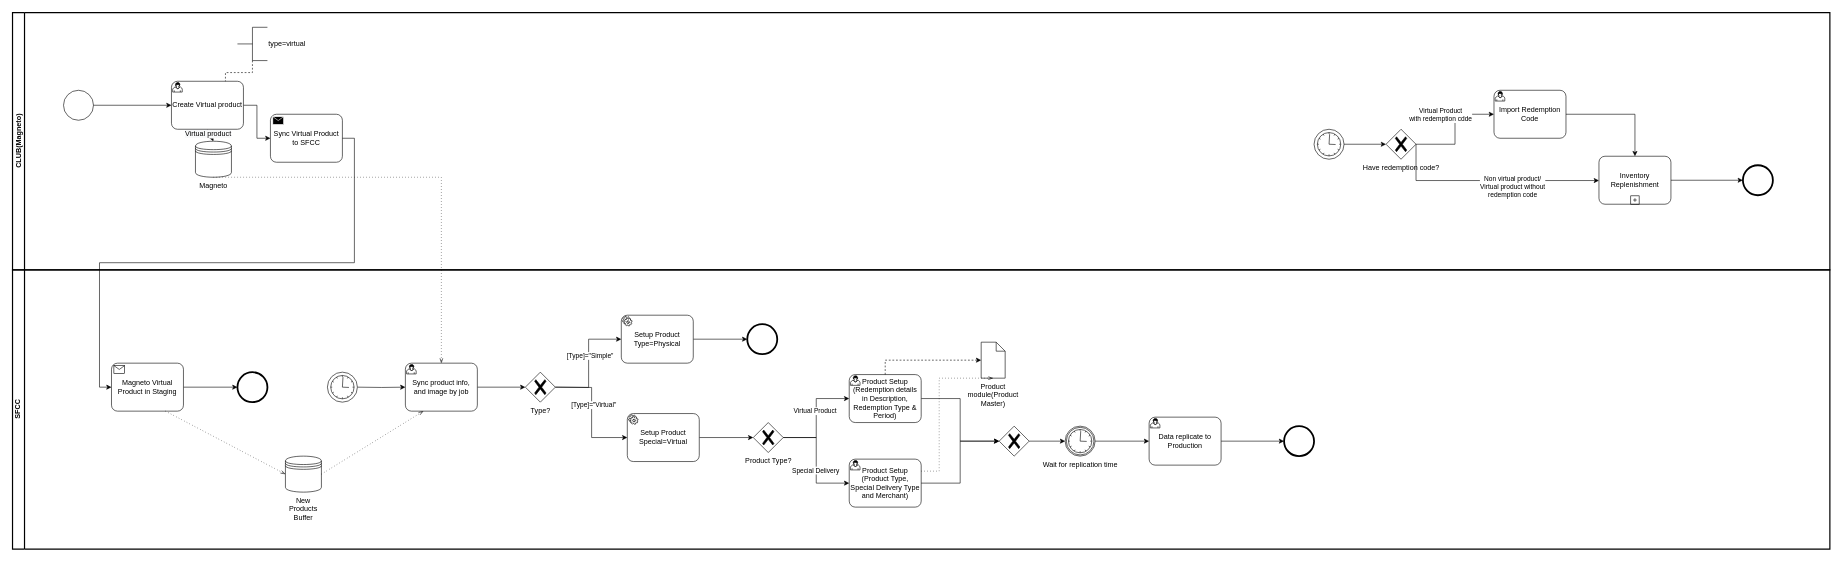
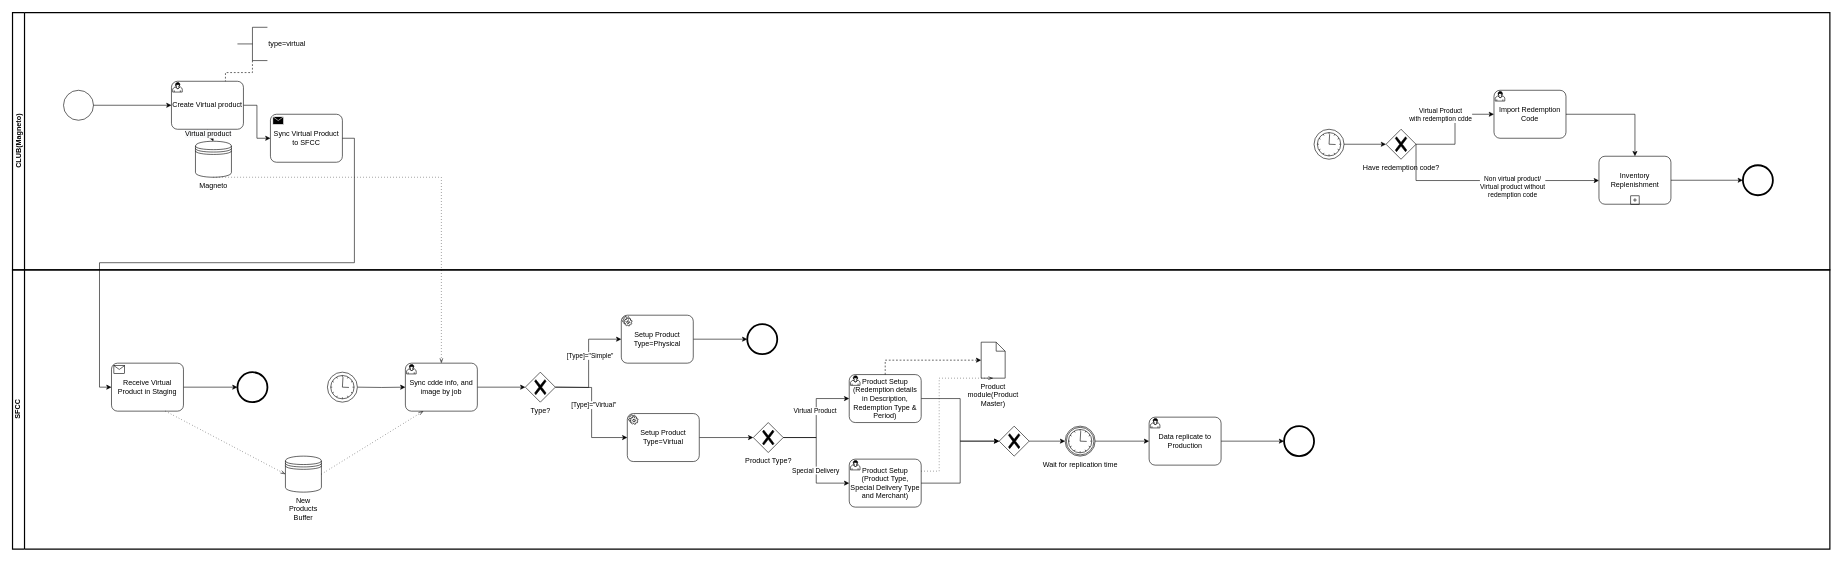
node "Magneto Virtual Product in Staging": label "Magneto Virtual Product in Staging" -> "Receive Virtual Product in Staging"
node "Sync product info, and image by job": label "Sync product info, and image by job" -> "Sync cdde info, and image by job"
node "Setup Product Special=Virtual": label "Setup Product Special=Virtual" -> "Setup Product Type=Virtual"
